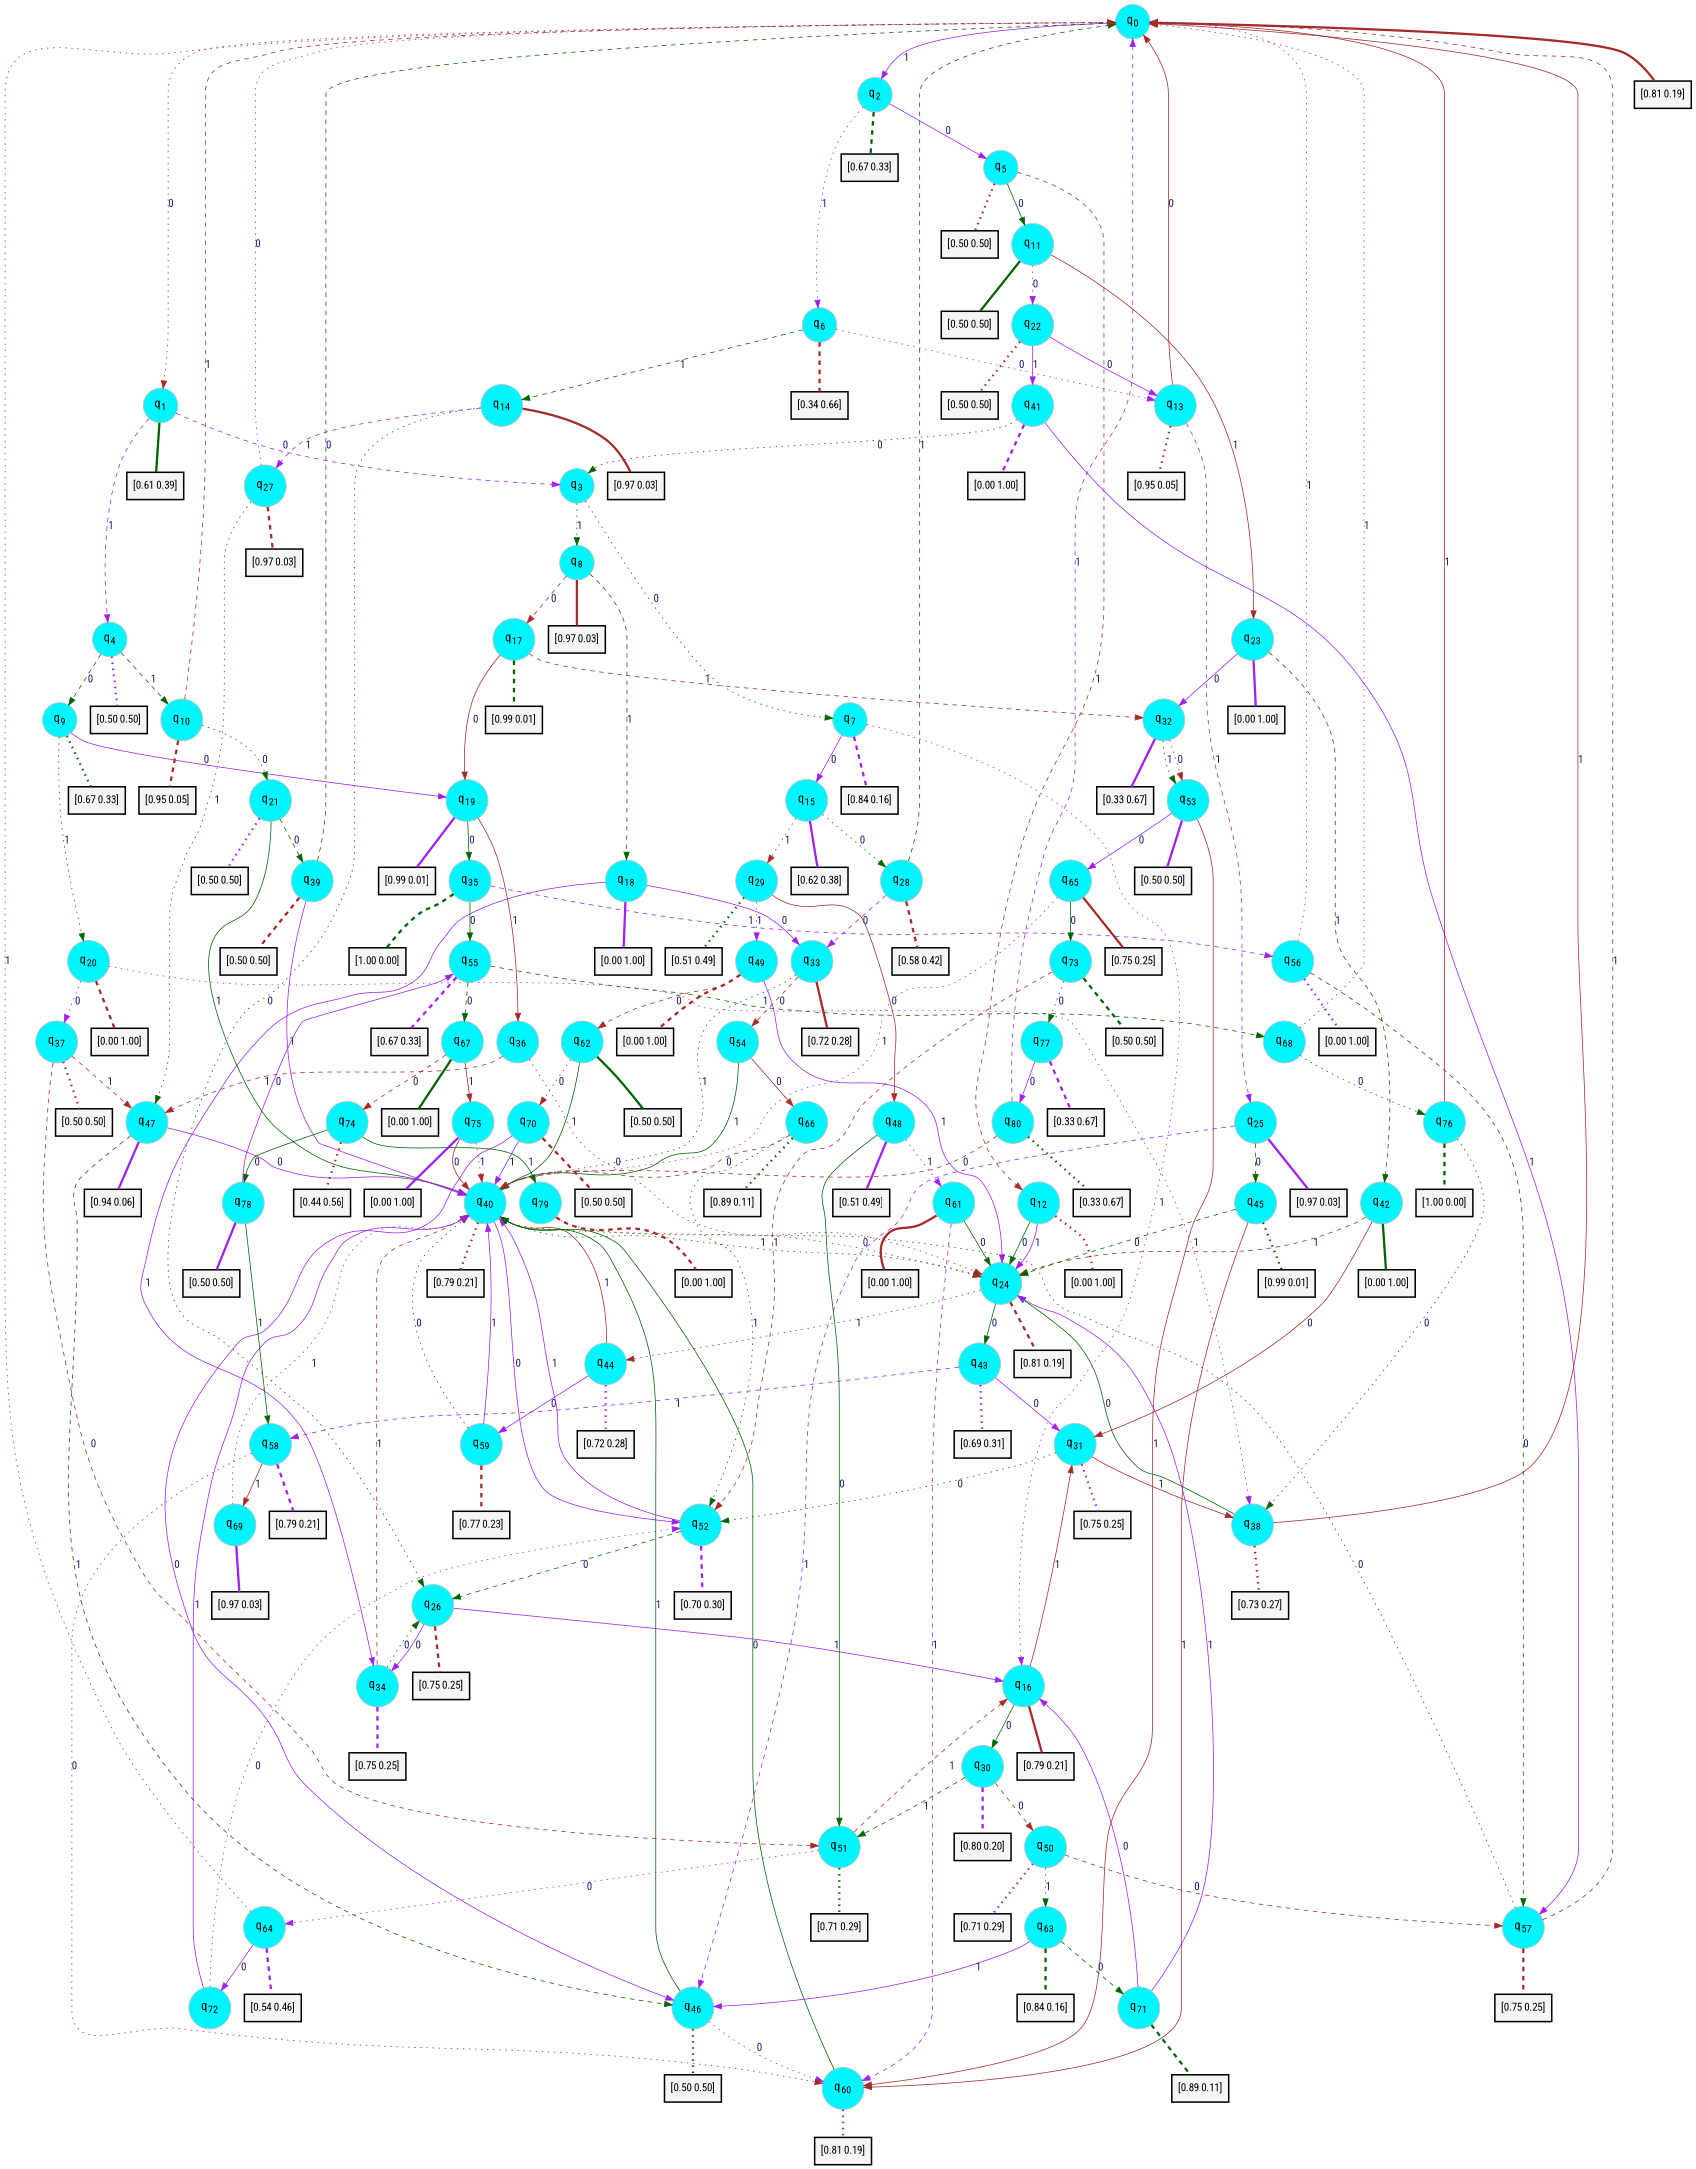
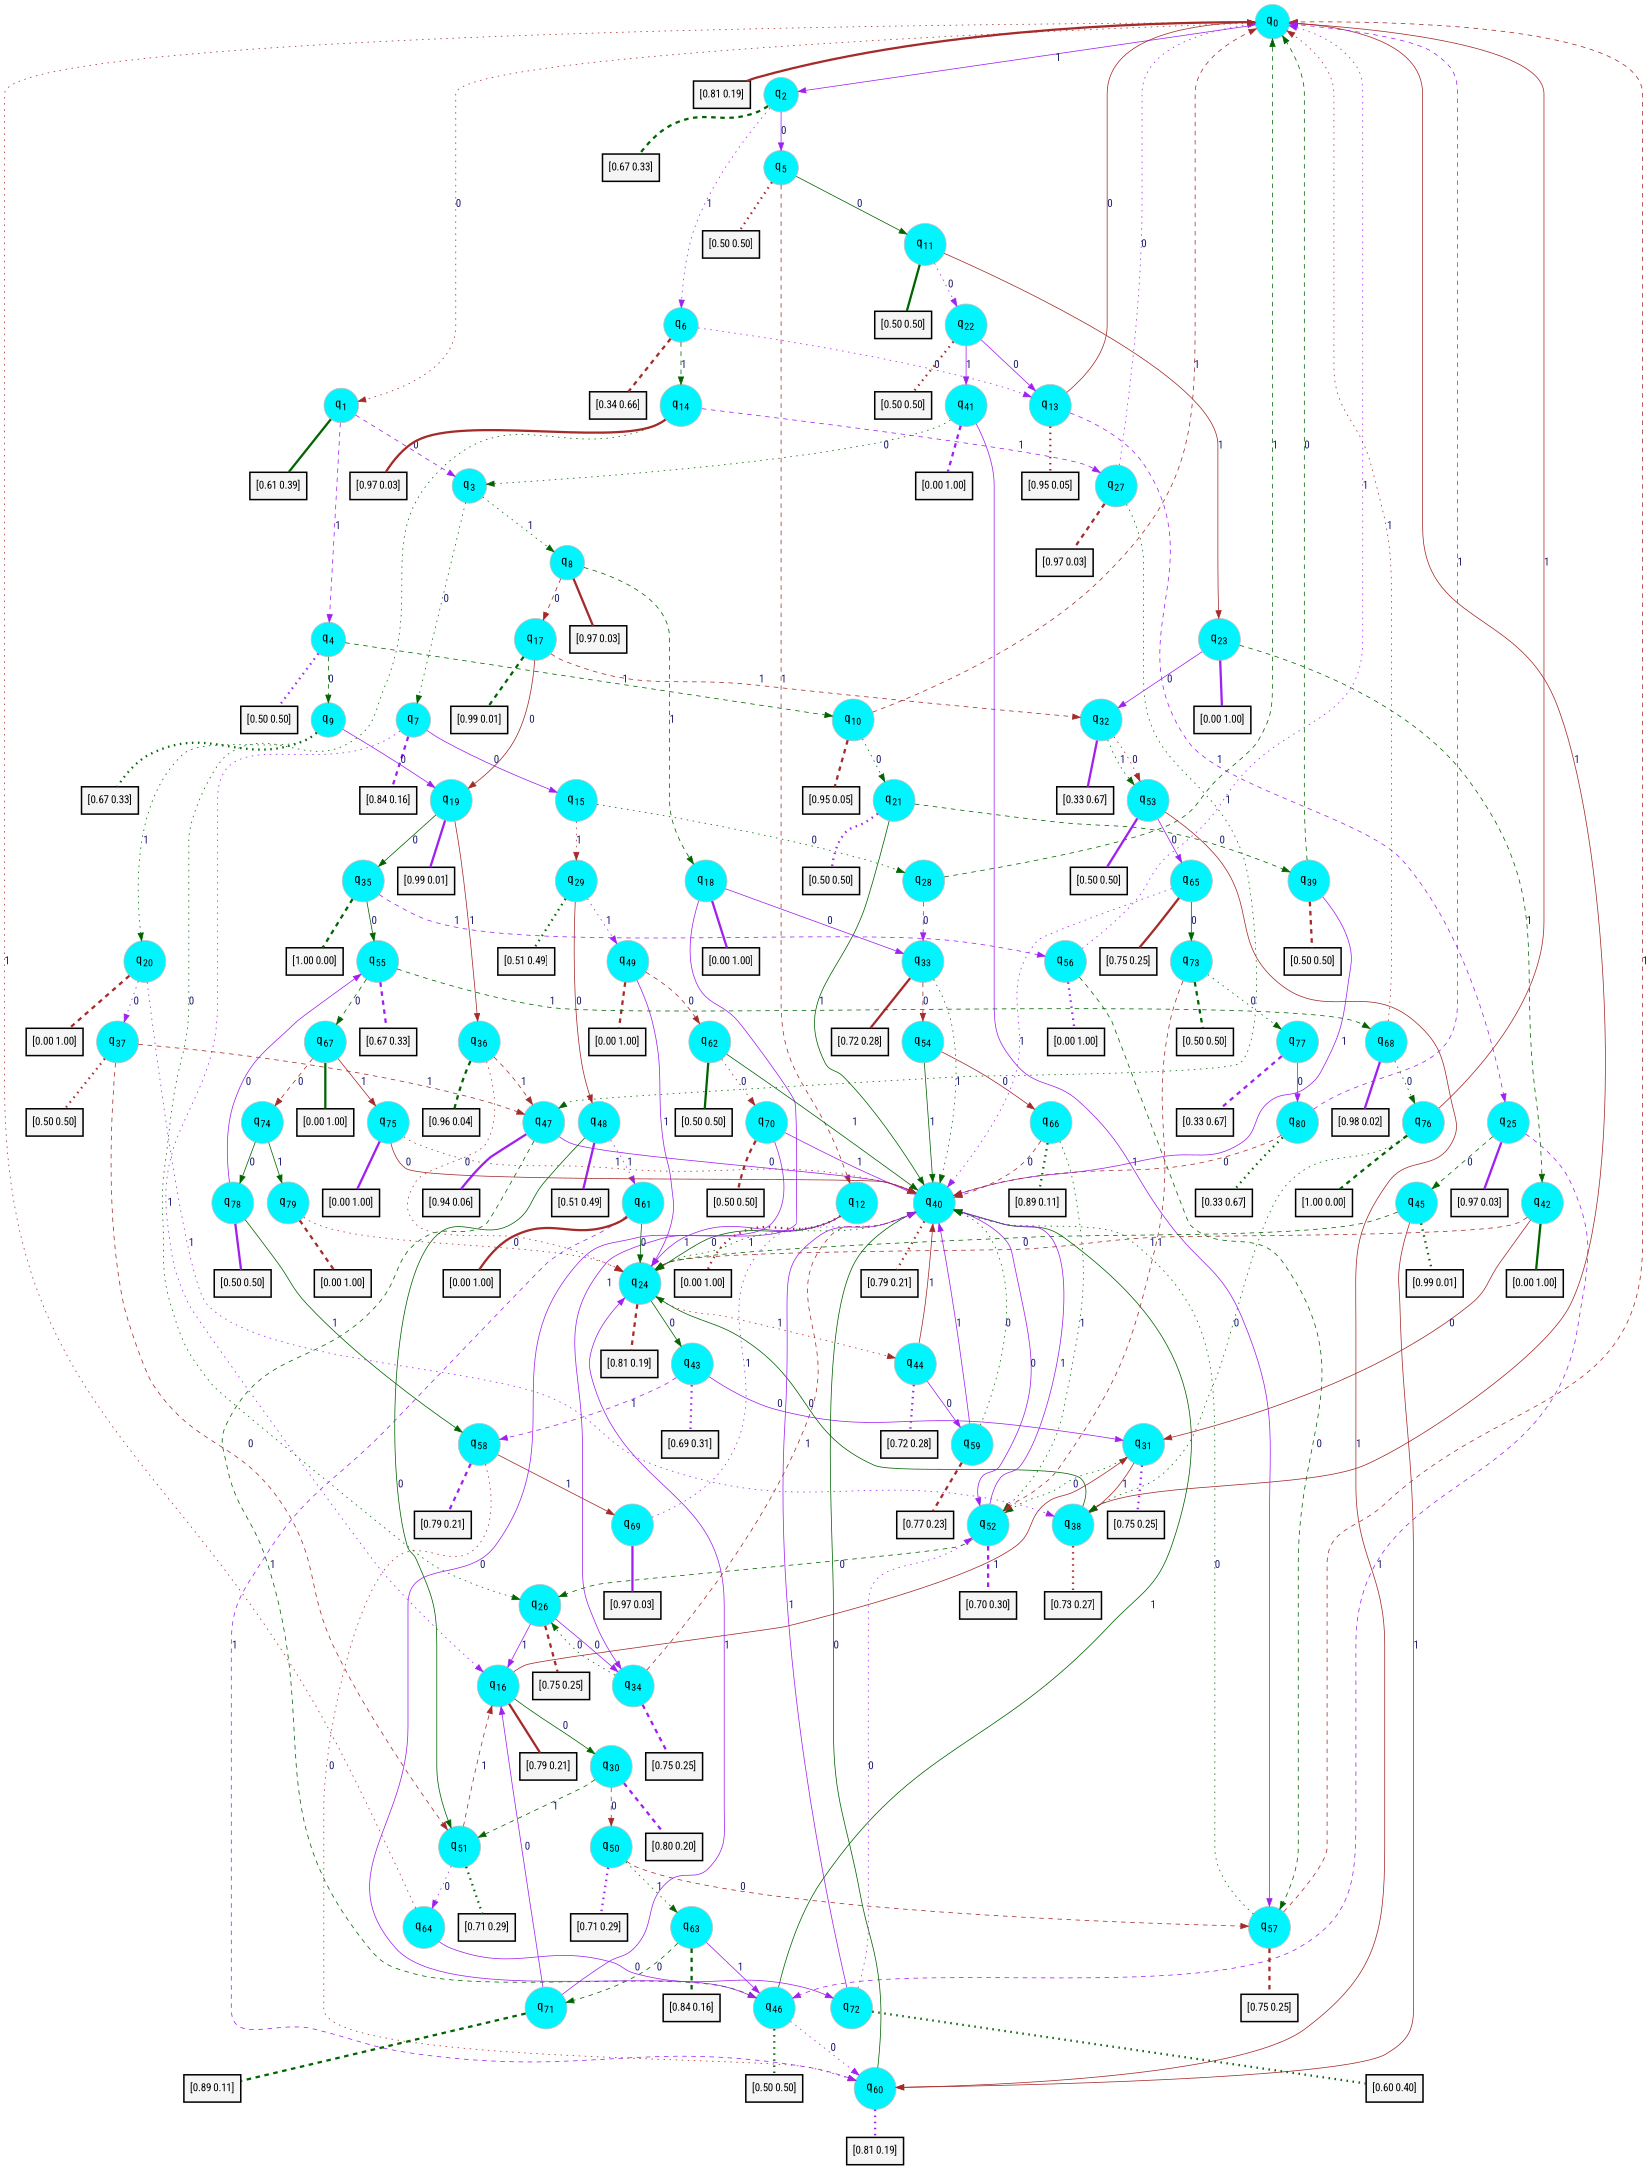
node "[0.62 0.38]": removed
node "[0.58 0.42]": removed
node "[0.96 0.04]": added
node "[0.98 0.02]": added
node "[0.44 0.56]": removed
node "[0.54 0.46]": removed
node "[0.60 0.40]": added
